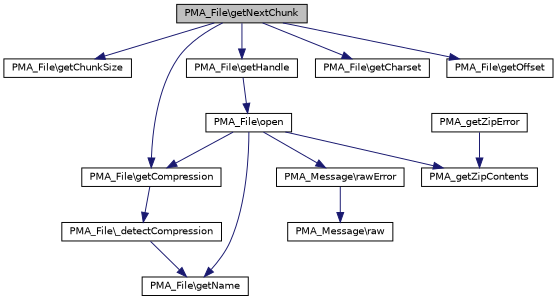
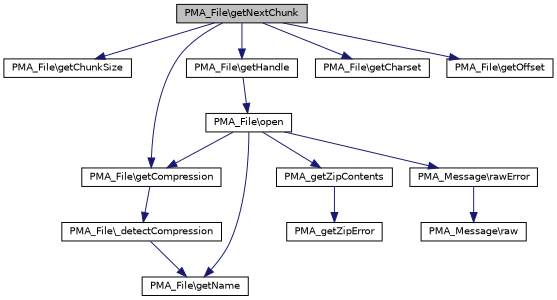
edge "PMA_getZipError" -> "PMA_getZipContents": reversed
